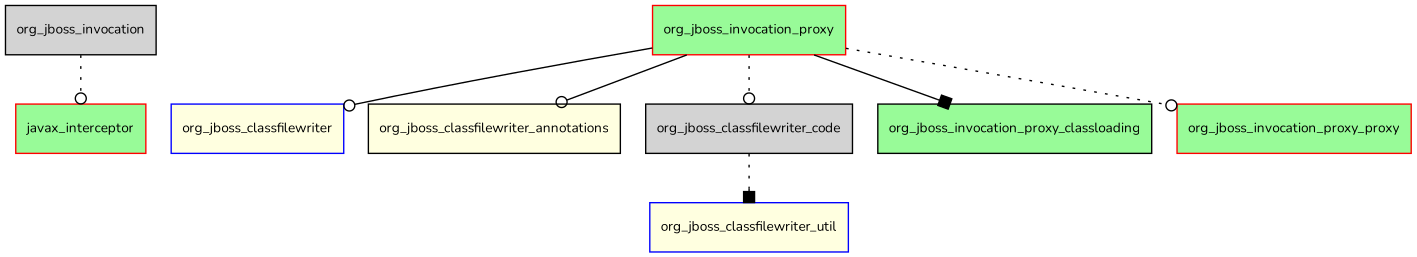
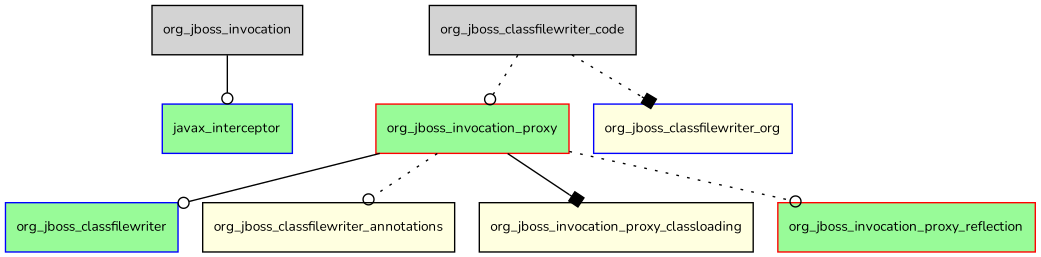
edge "org_jboss_invocation" -> "javax_interceptor": style dotted -> solid
edge "org_jboss_invocation_proxy" -> "org_jboss_classfilewriter_code": reversed
edge "org_jboss_invocation_proxy" -> "org_jboss_classfilewriter_annotations": style solid -> dotted
node "javax_interceptor": color red -> blue
node "org_jboss_classfilewriter": fillcolor lightyellow -> palegreen
node "org_jboss_invocation_proxy_classloading": fillcolor palegreen -> lightyellow
node "org_jboss_invocation_proxy_proxy": label "org_jboss_invocation_proxy_proxy" -> "org_jboss_invocation_proxy_reflection"
node "org_jboss_classfilewriter_util": label "org_jboss_classfilewriter_util" -> "org_jboss_classfilewriter_org"
